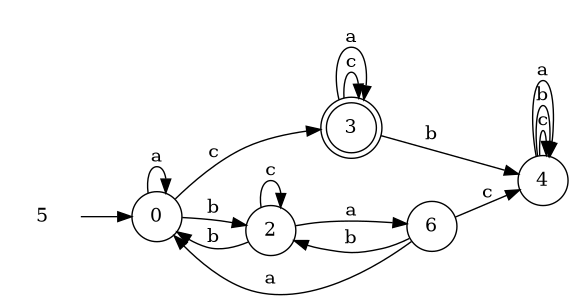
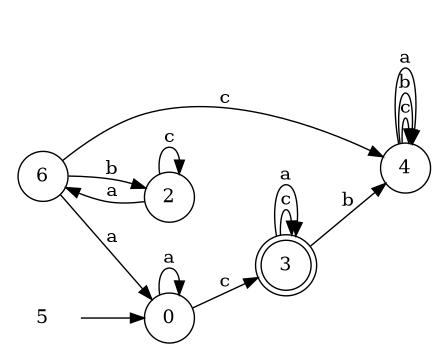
edge "0" -> "2": removed, label "b"
edge "2" -> "0": removed, label "b"
